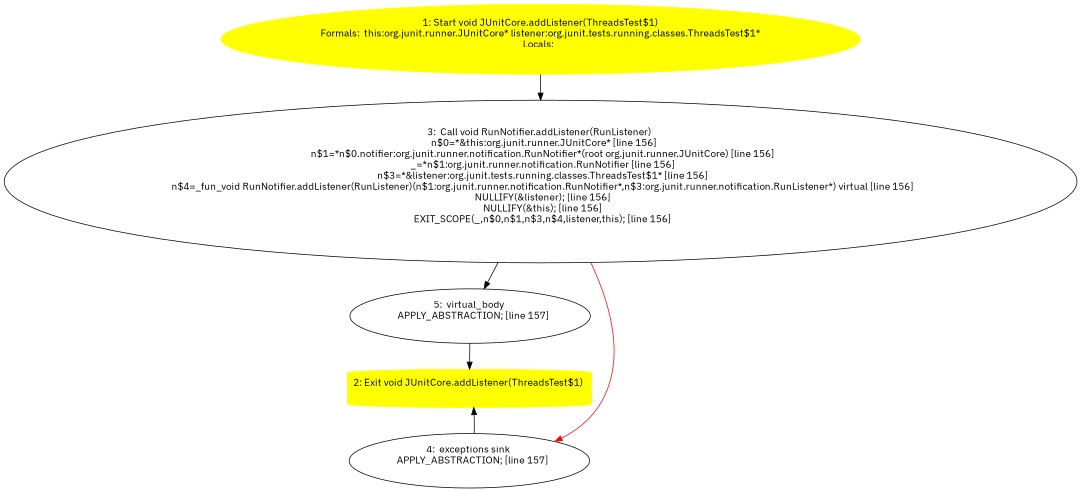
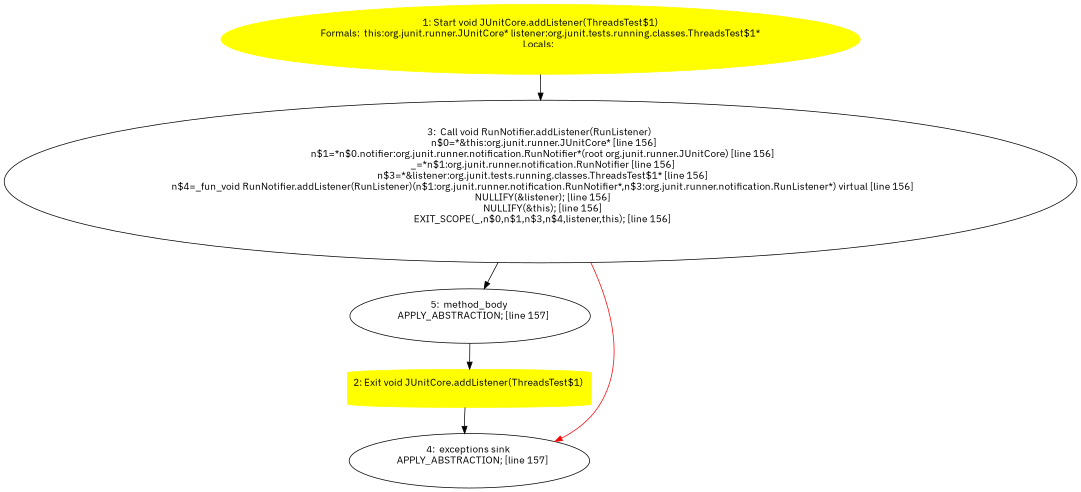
node "5:  virtual_body APPLY_ABSTRACTION; [line 157]": label "5:  virtual_body APPLY_ABSTRACTION; [line 157]" -> "5:  method_body APPLY_ABSTRACTION; [line 157]"
edge "4:  exceptions sink APPLY_ABSTRACTION; [line 157]" -> "2: Exit void JUnitCore.addListener(ThreadsTest$1)": reversed
